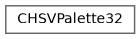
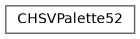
node "CHSVPalette32": label "CHSVPalette32" -> "CHSVPalette52"
